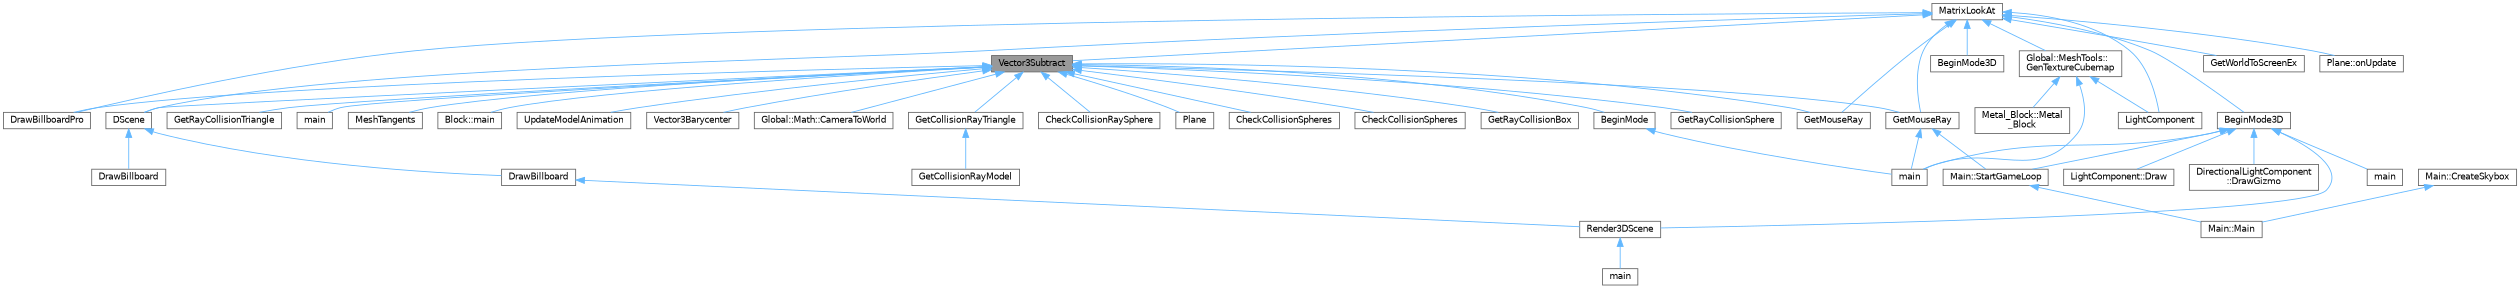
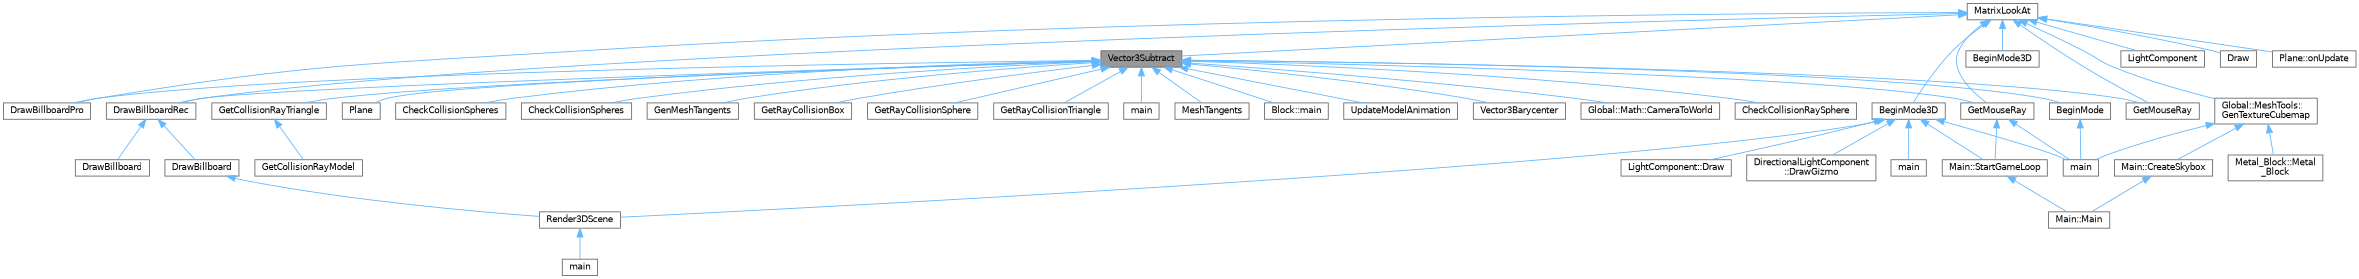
node "GetWorldToScreenEx": label "GetWorldToScreenEx" -> "Draw"
edge "LightComponent" -> "Global::MeshTools:: GenTextureCubemap": now "Main::CreateSkybox" -> "Global::MeshTools:: GenTextureCubemap"
node "GenMeshTangents": added
node "DScene": label "DScene" -> "DrawBillboardRec"
